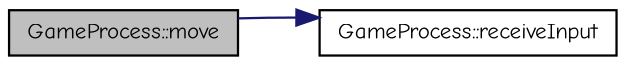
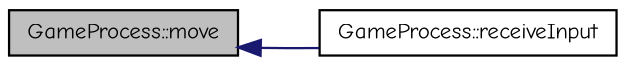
edge "GameProcess::move" -> "GameProcess::receiveInput": reversed
